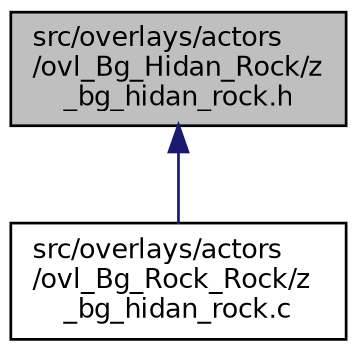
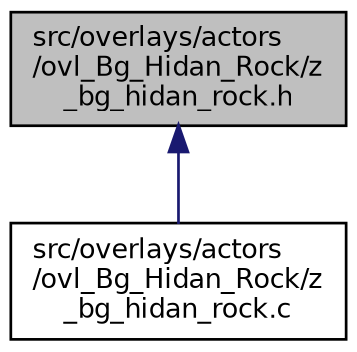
node "src/overlays/actors /ovl_Bg_Rock_Rock/z _bg_hidan_rock.c": label "src/overlays/actors /ovl_Bg_Rock_Rock/z _bg_hidan_rock.c" -> "src/overlays/actors /ovl_Bg_Hidan_Rock/z _bg_hidan_rock.c"
